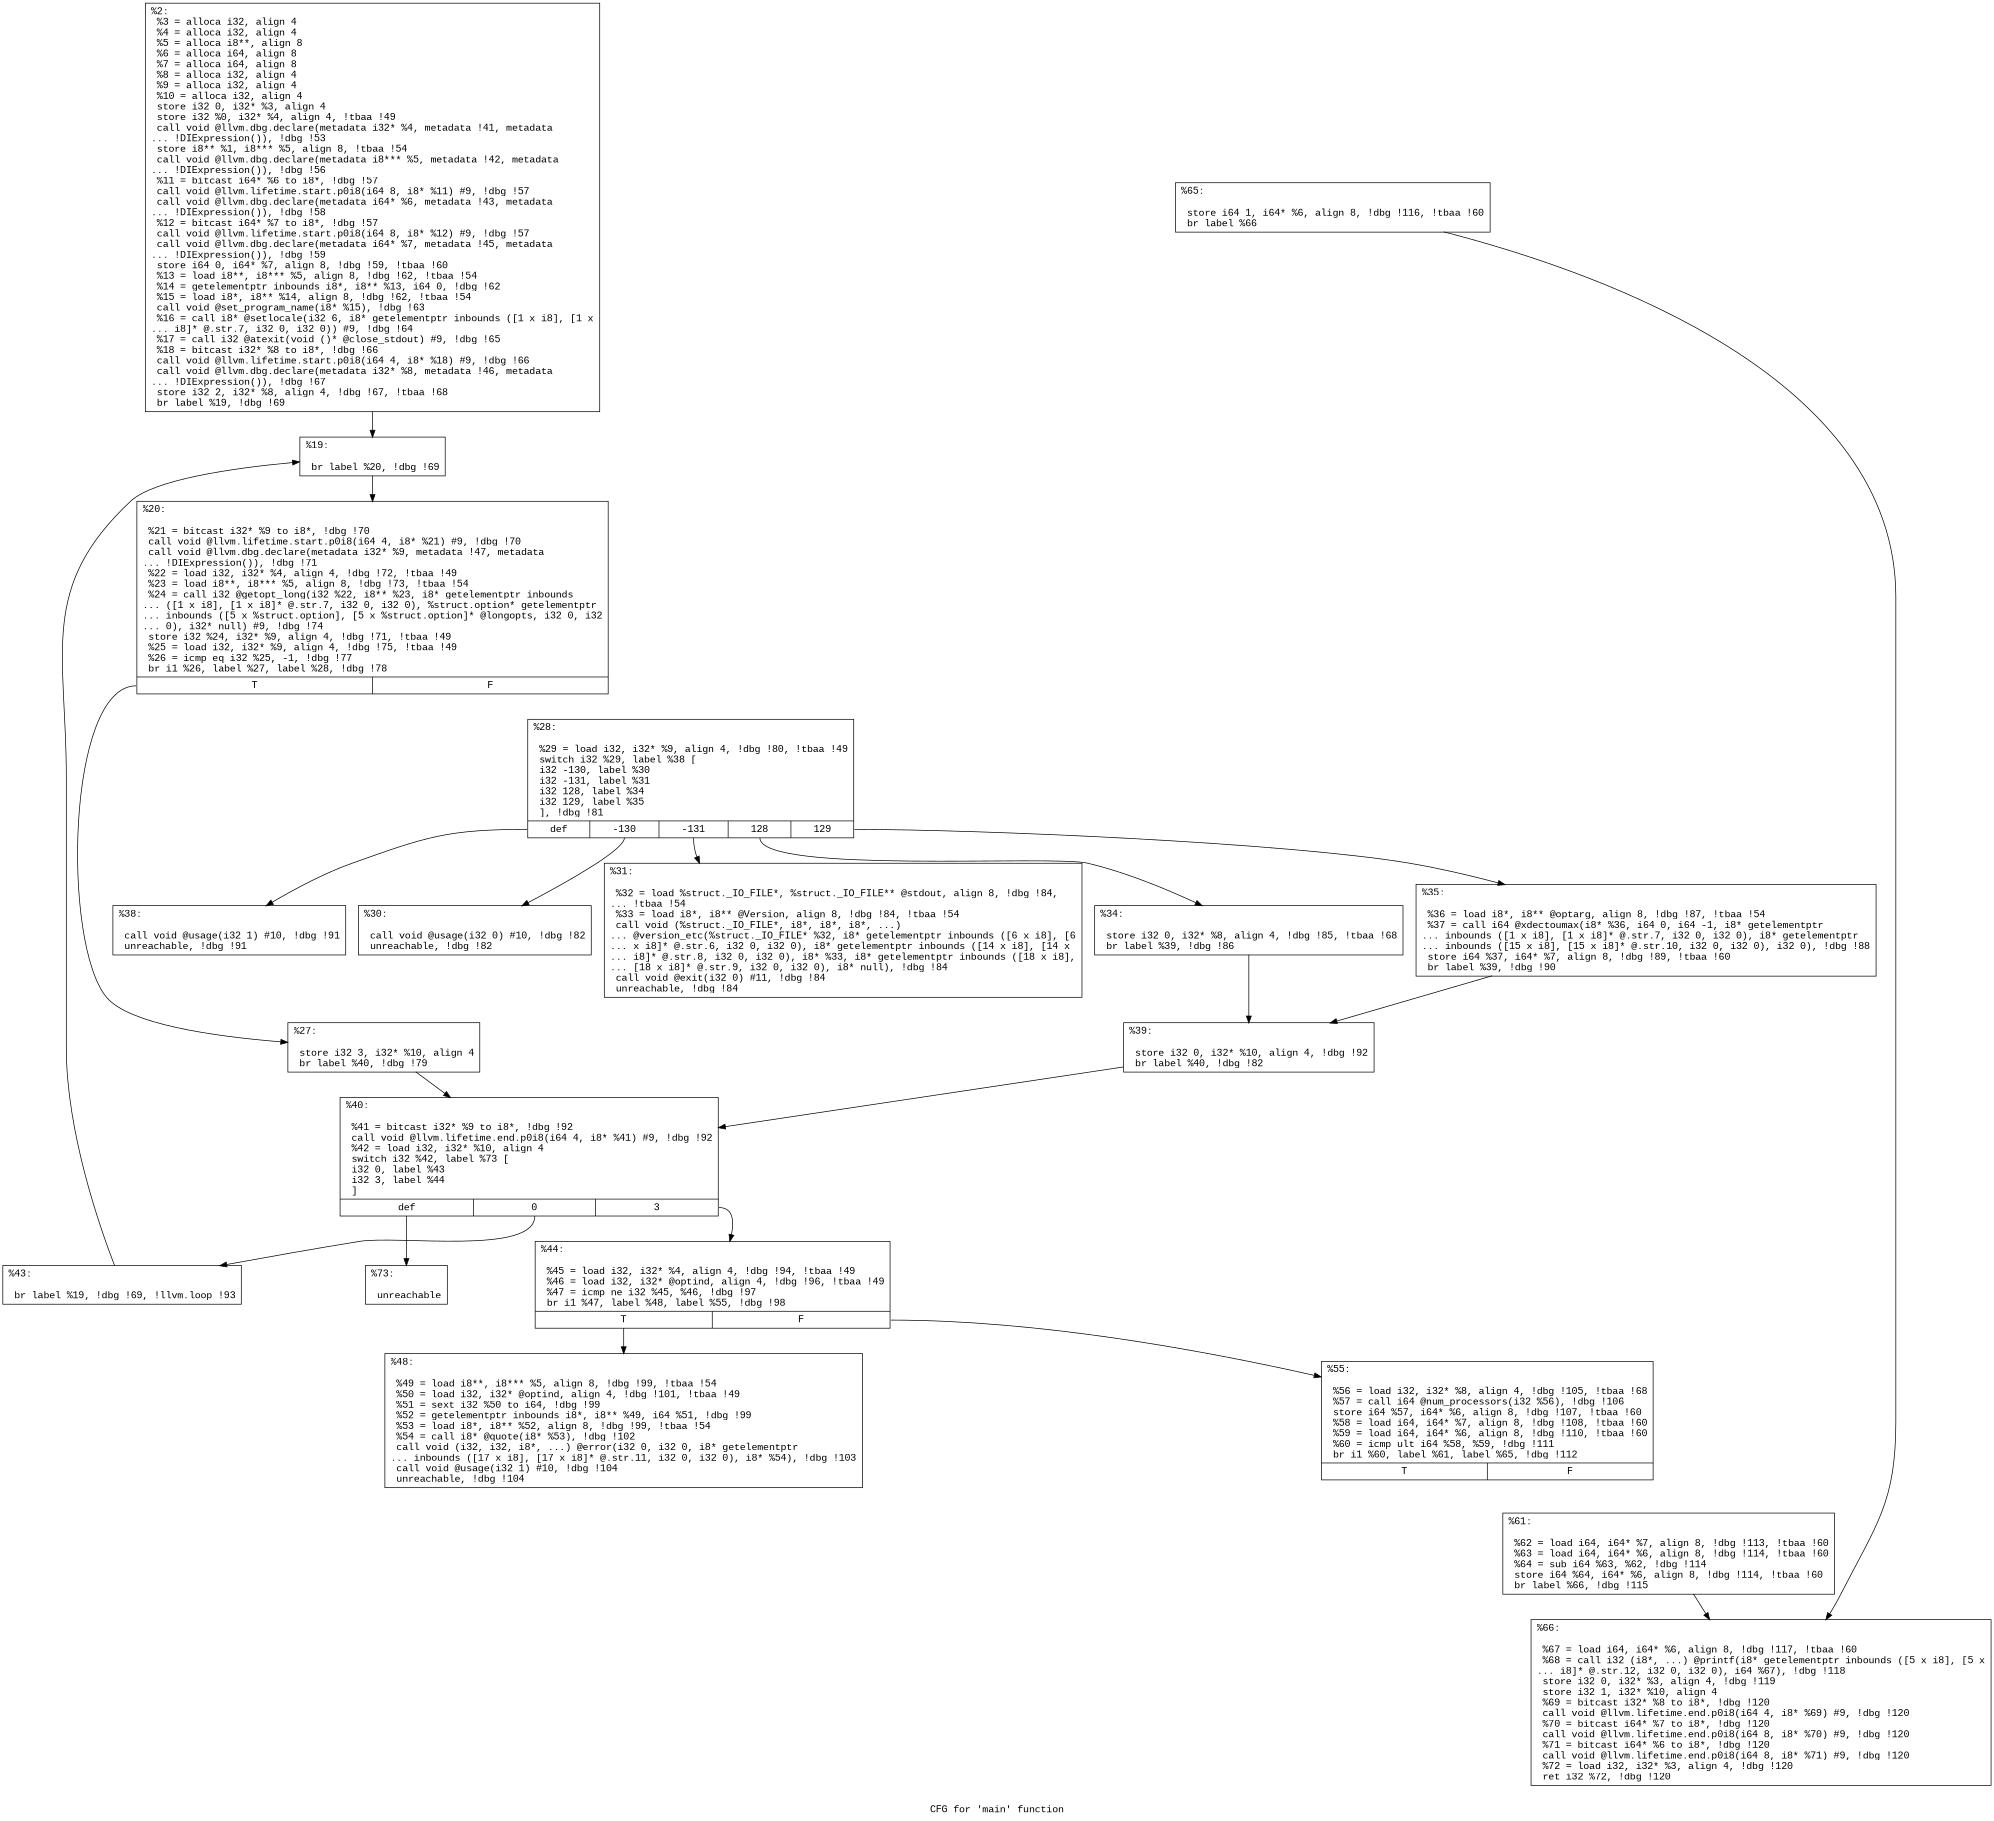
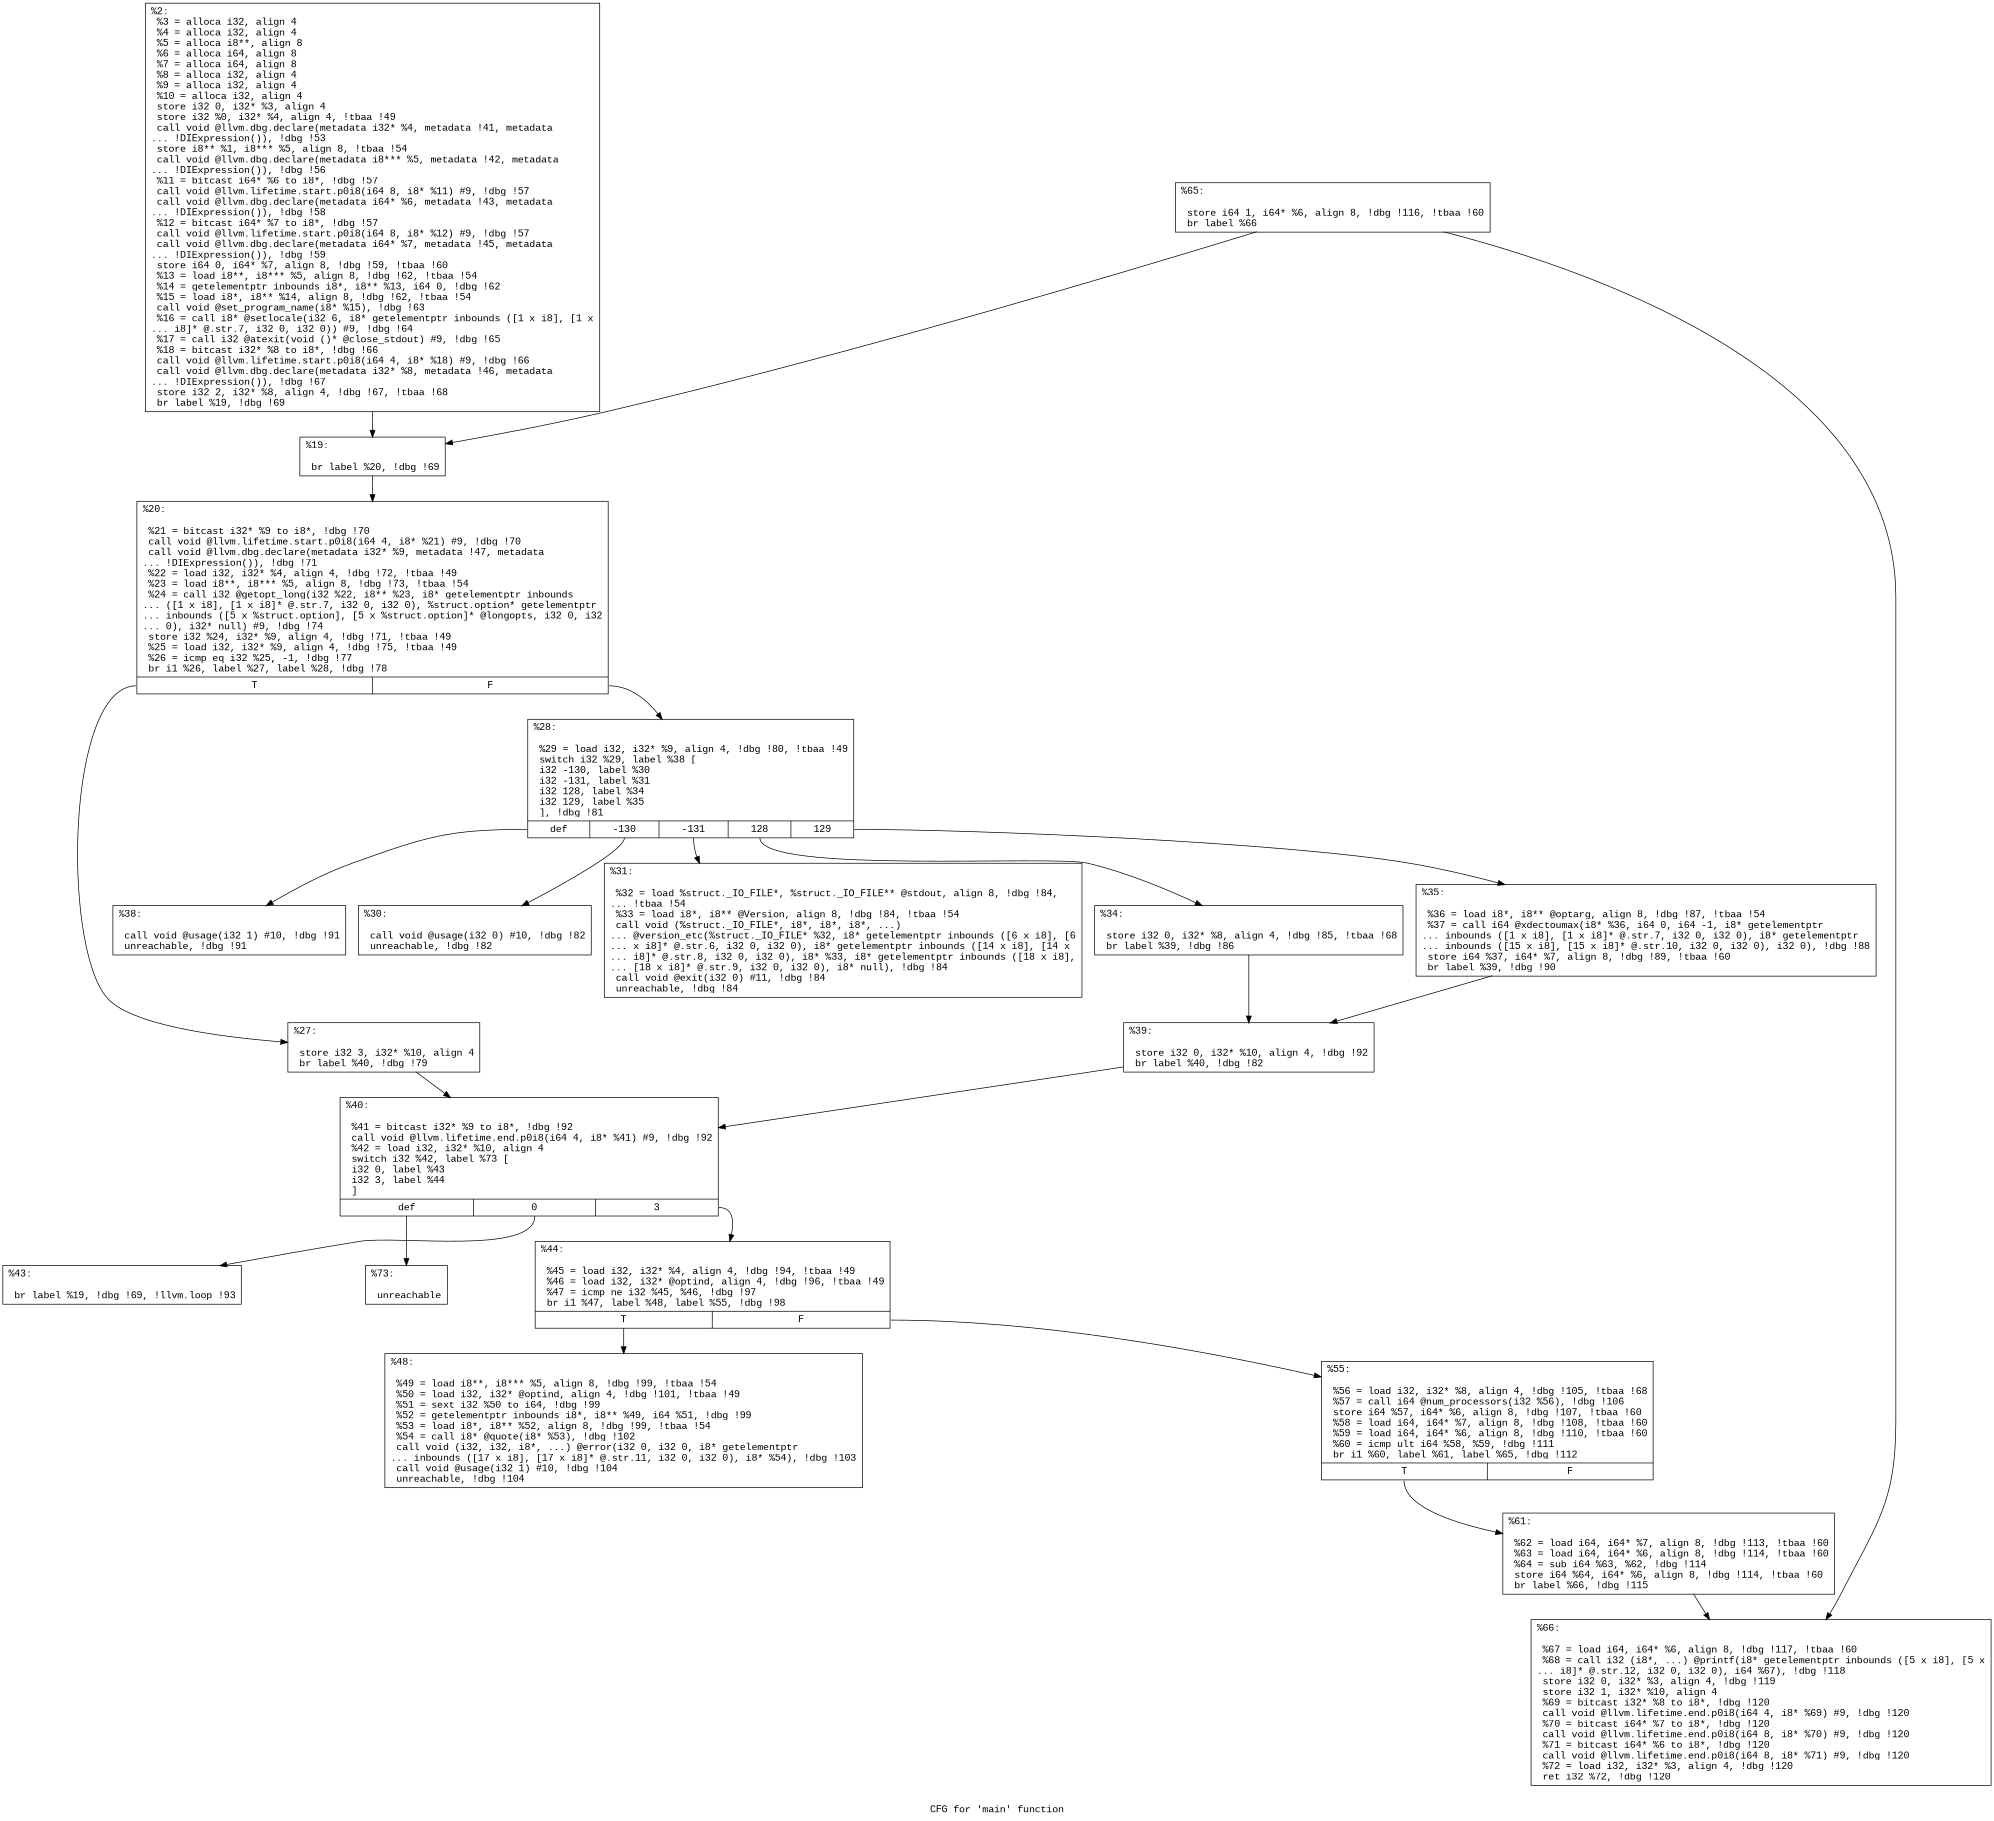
edge "%20:" -> "%28:": added
edge "%43:" -> "%19:": now "%65:" -> "%19:"
edge "%55:" -> "%61:": added
